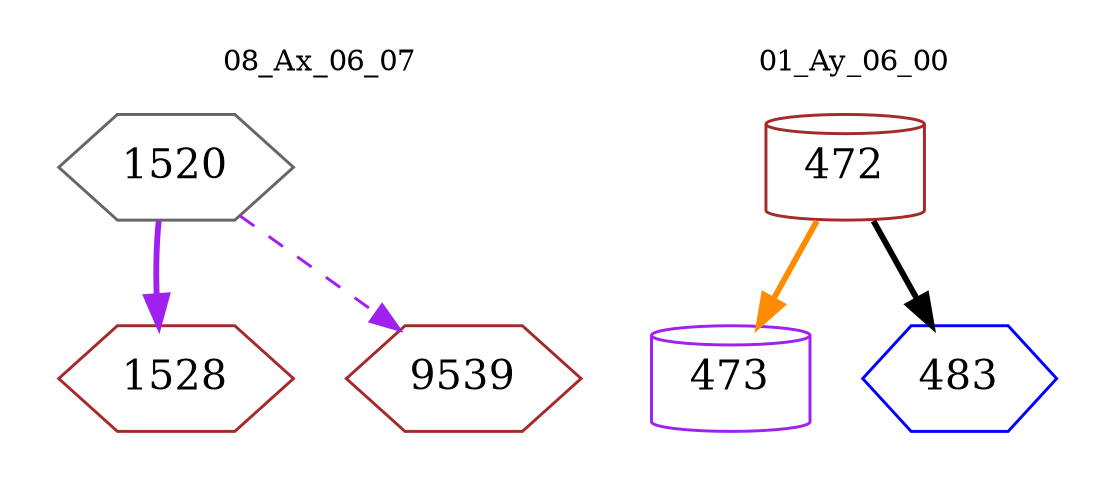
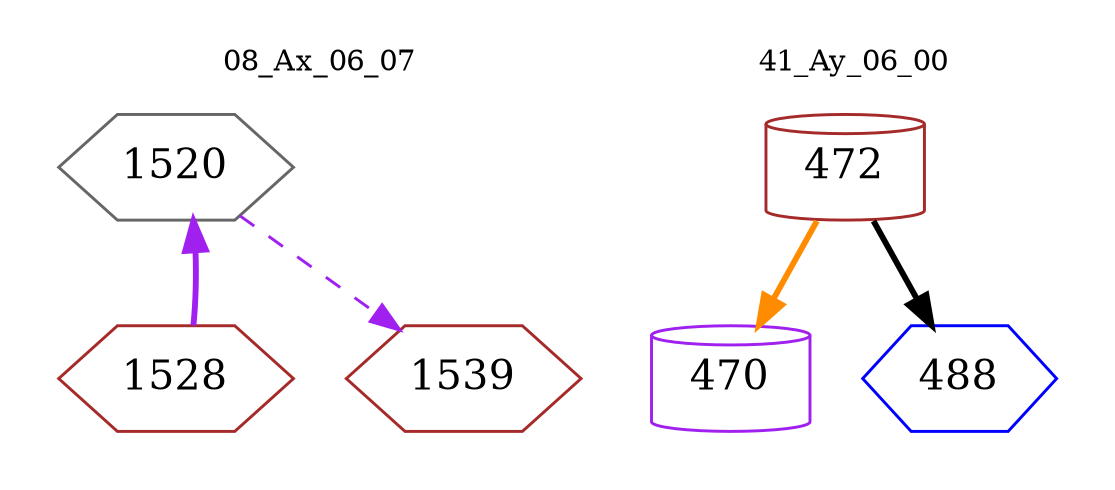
cluster "01_Ay_06_00": label "01_Ay_06_00" -> "41_Ay_06_00"
edge "1520" -> "1528": reversed
node "9539": label "9539" -> "1539"
node "473": label "473" -> "470"
node "483": label "483" -> "488"
